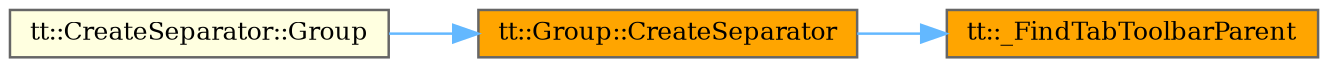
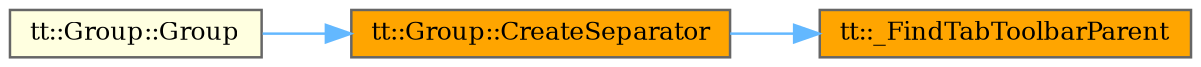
node "tt::CreateSeparator::Group": label "tt::CreateSeparator::Group" -> "tt::Group::Group"
